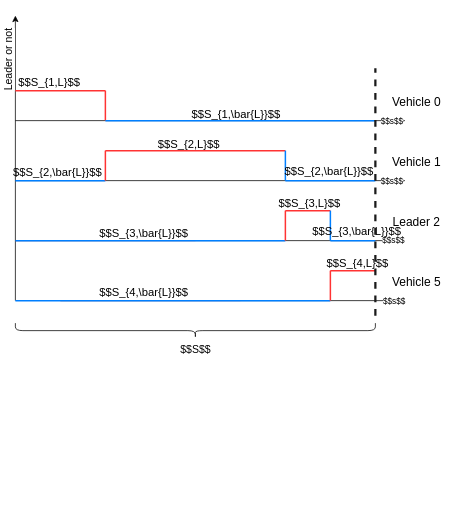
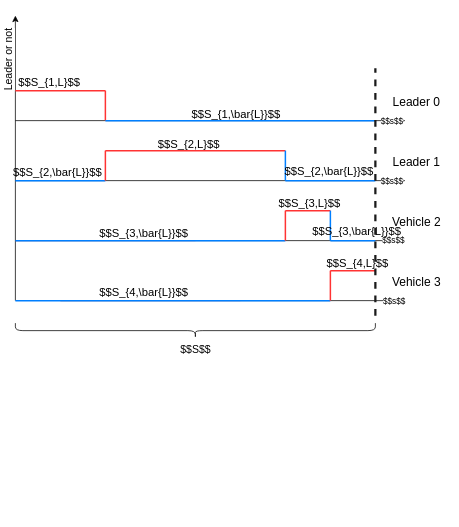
node "Vehicle 0": label "Vehicle 0" -> "Leader 0"
node "Vehicle 1": label "Vehicle 1" -> "Leader 1"
node "Leader 2": label "Leader 2" -> "Vehicle 2"
node "Vehicle 5": label "Vehicle 5" -> "Vehicle 3"
